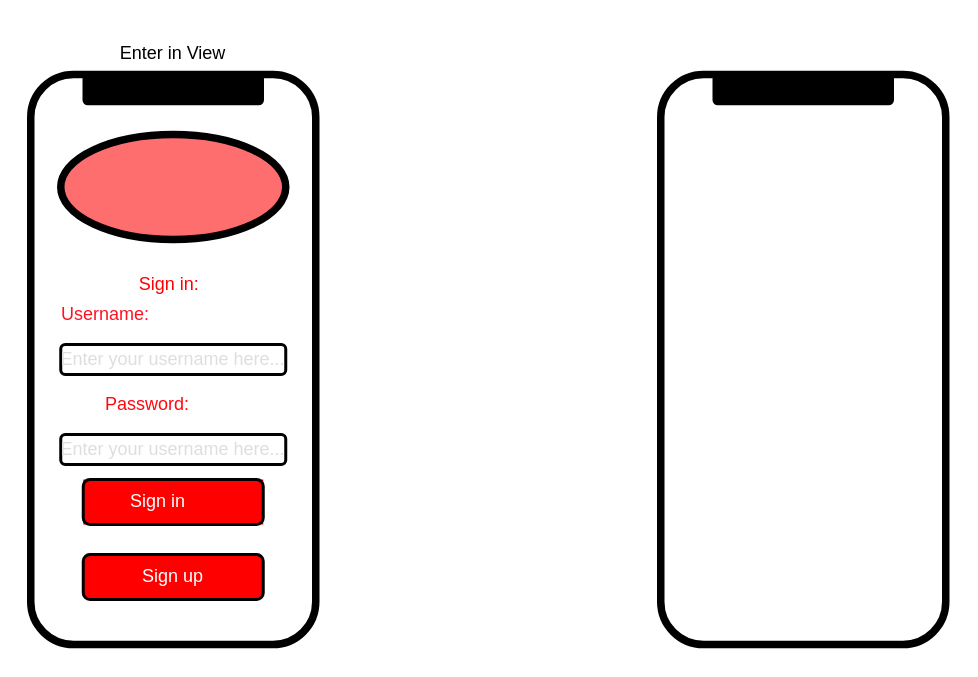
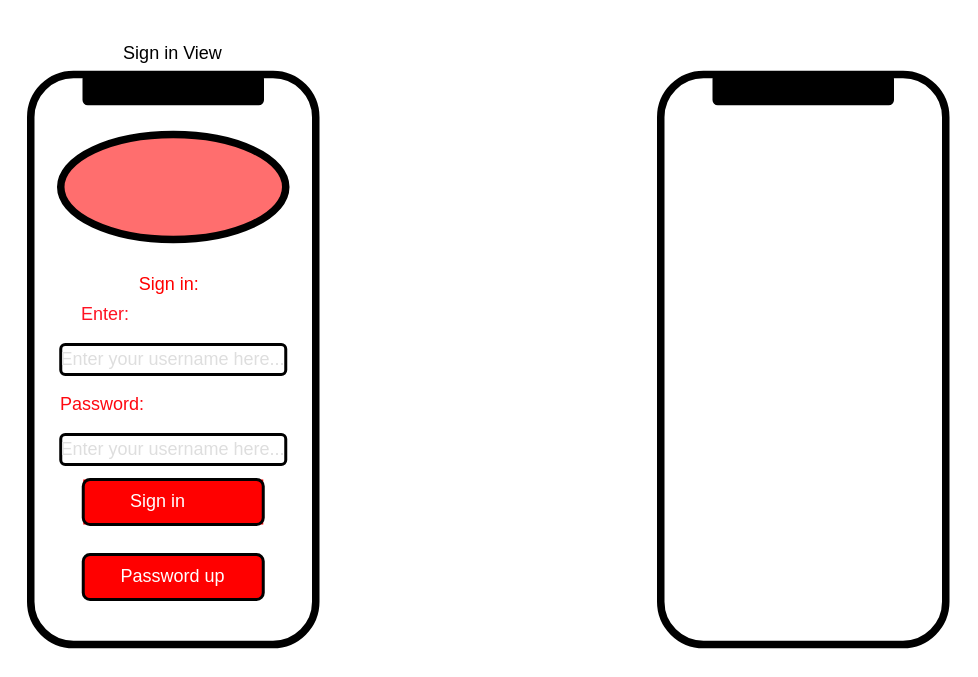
node "Enter in View": label "Enter in View" -> "Sign in View"
node "Username:": label "Username:" -> "Enter:"
node "Password:": moved (147, 404) -> (102, 404)
node "Sign up": label "Sign up" -> "Password up"
